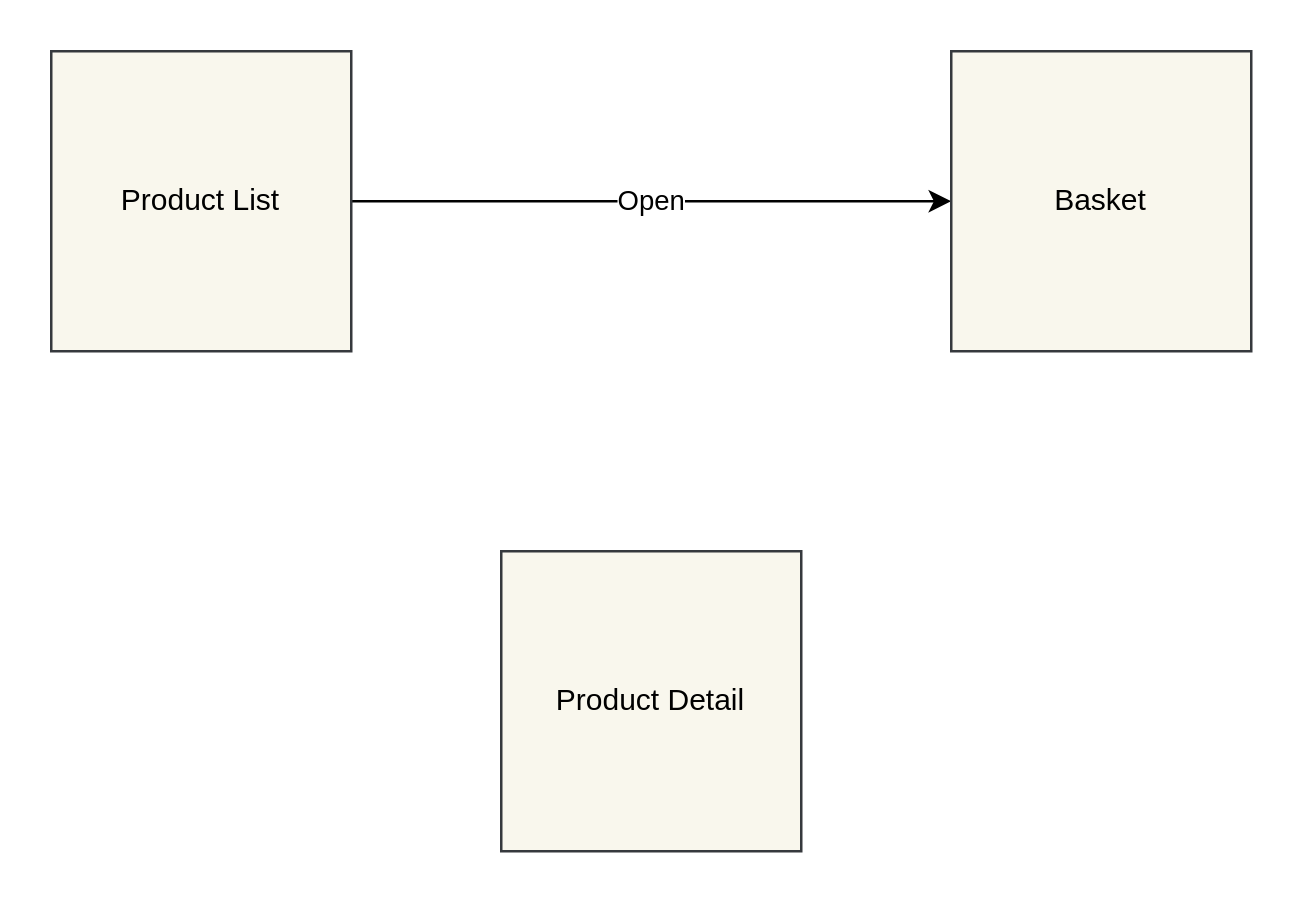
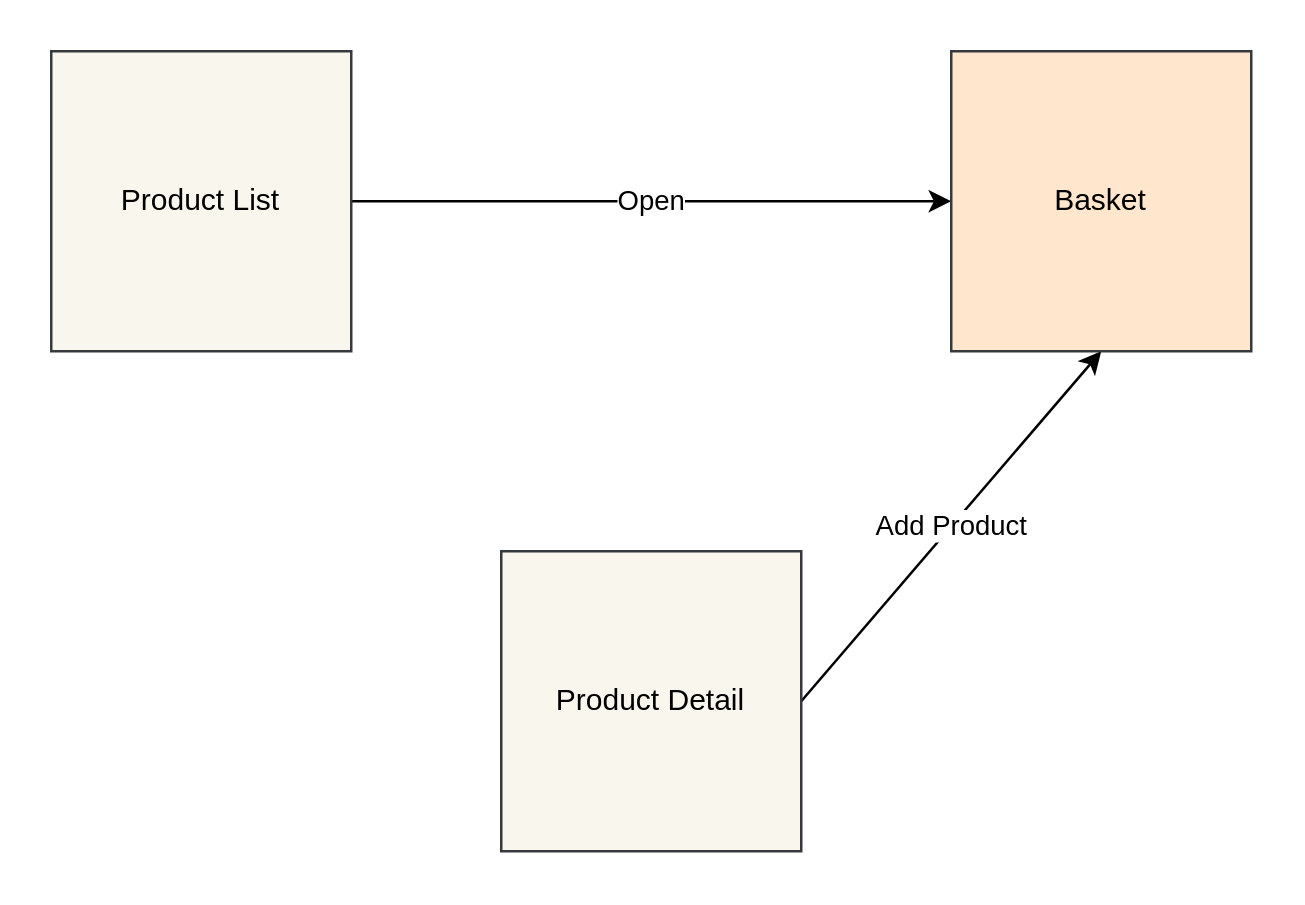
node "Basket": fillcolor #f9f7ed -> #ffe6cc
edge "Product Detail" -> "Basket": added, label "Add Product"
